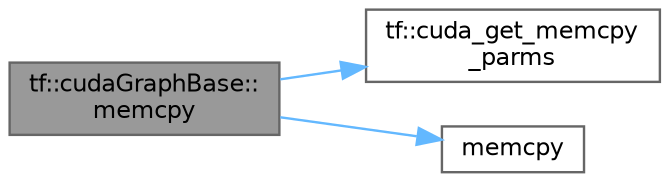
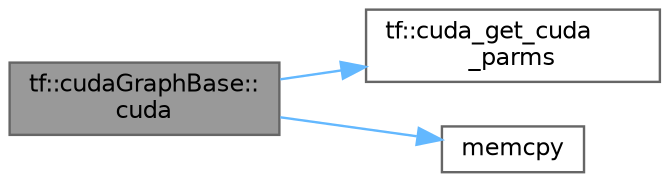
node "tf::cuda_get_memcpy _parms": label "tf::cuda_get_memcpy _parms" -> "tf::cuda_get_cuda _parms"
node "tf::cudaGraphBase:: memcpy": label "tf::cudaGraphBase:: memcpy" -> "tf::cudaGraphBase:: cuda"
